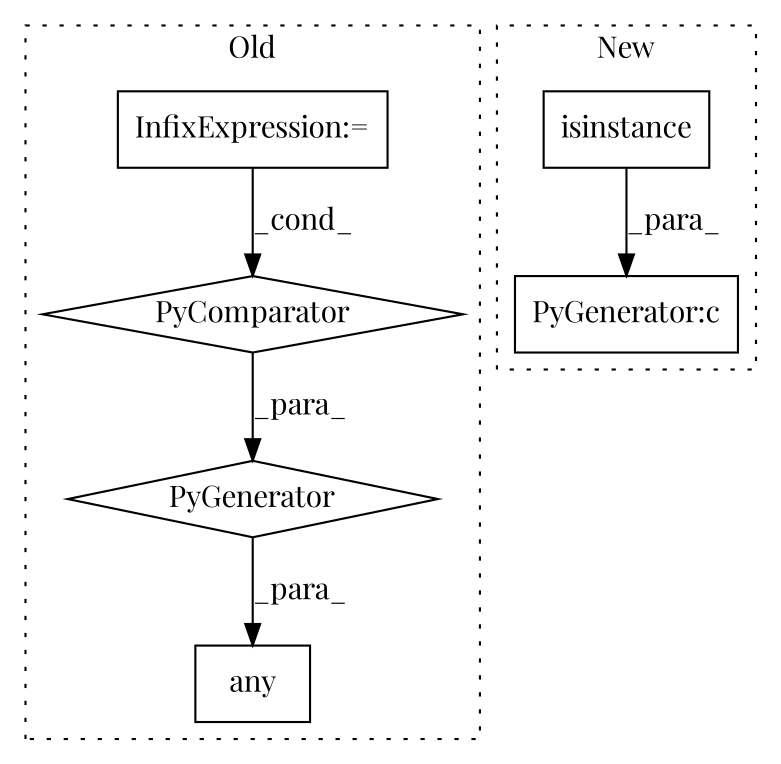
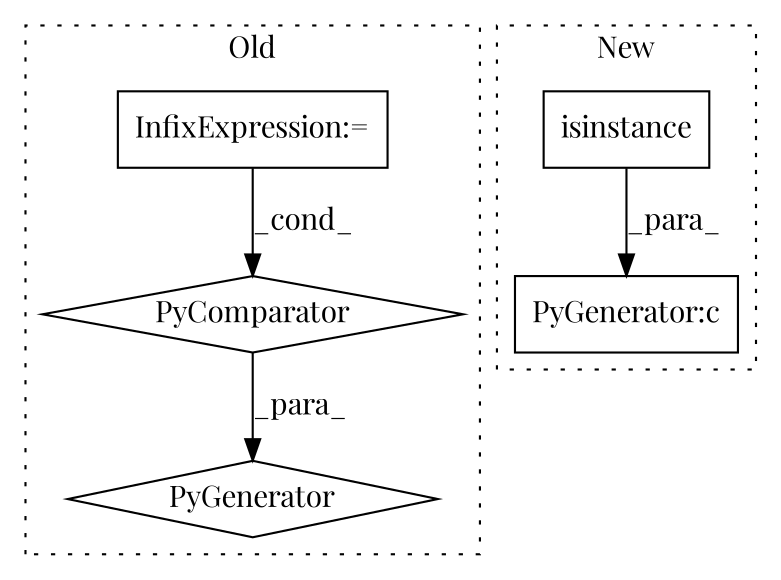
node "any": removed
